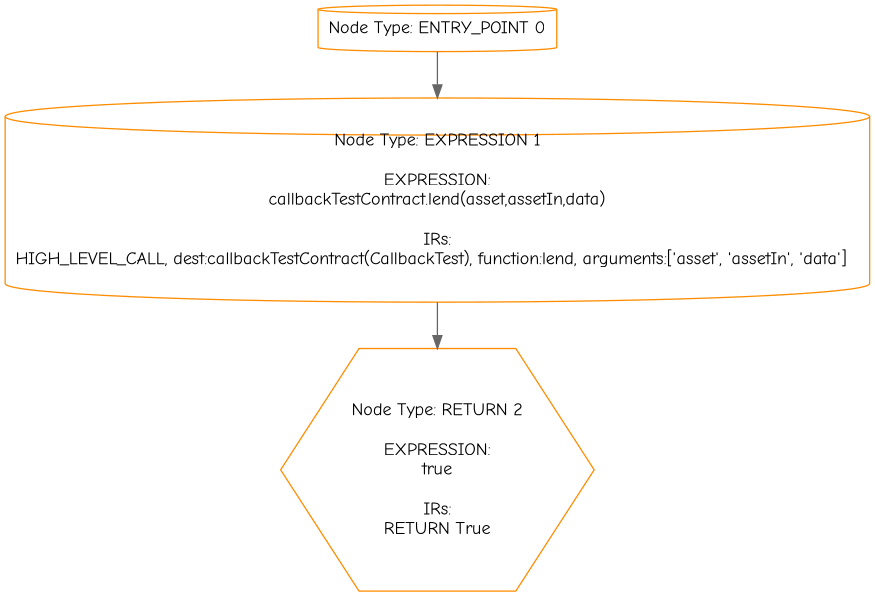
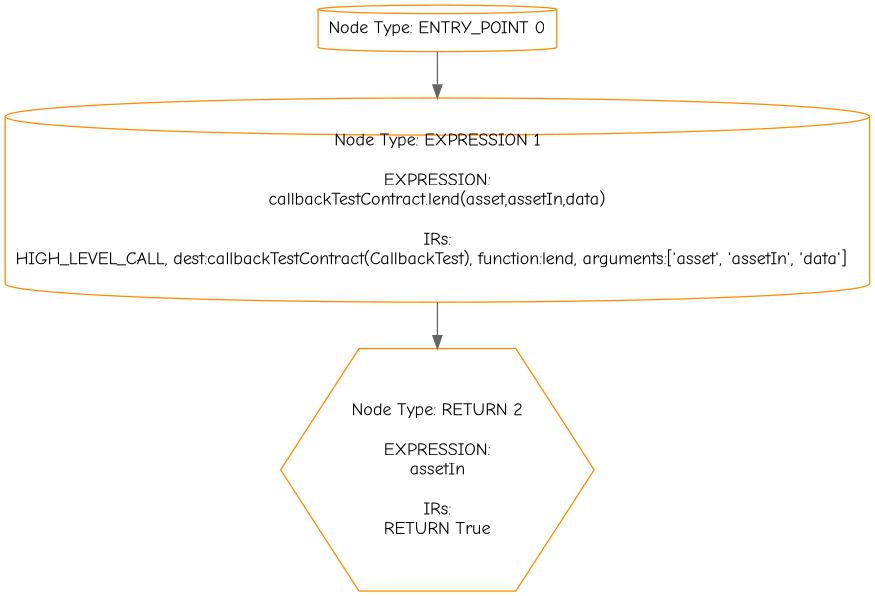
node "Node Type: RETURN 2 EXPRESSION: true IRs: RETURN True": label "Node Type: RETURN 2 EXPRESSION: true IRs: RETURN True" -> "Node Type: RETURN 2 EXPRESSION: assetIn IRs: RETURN True"
